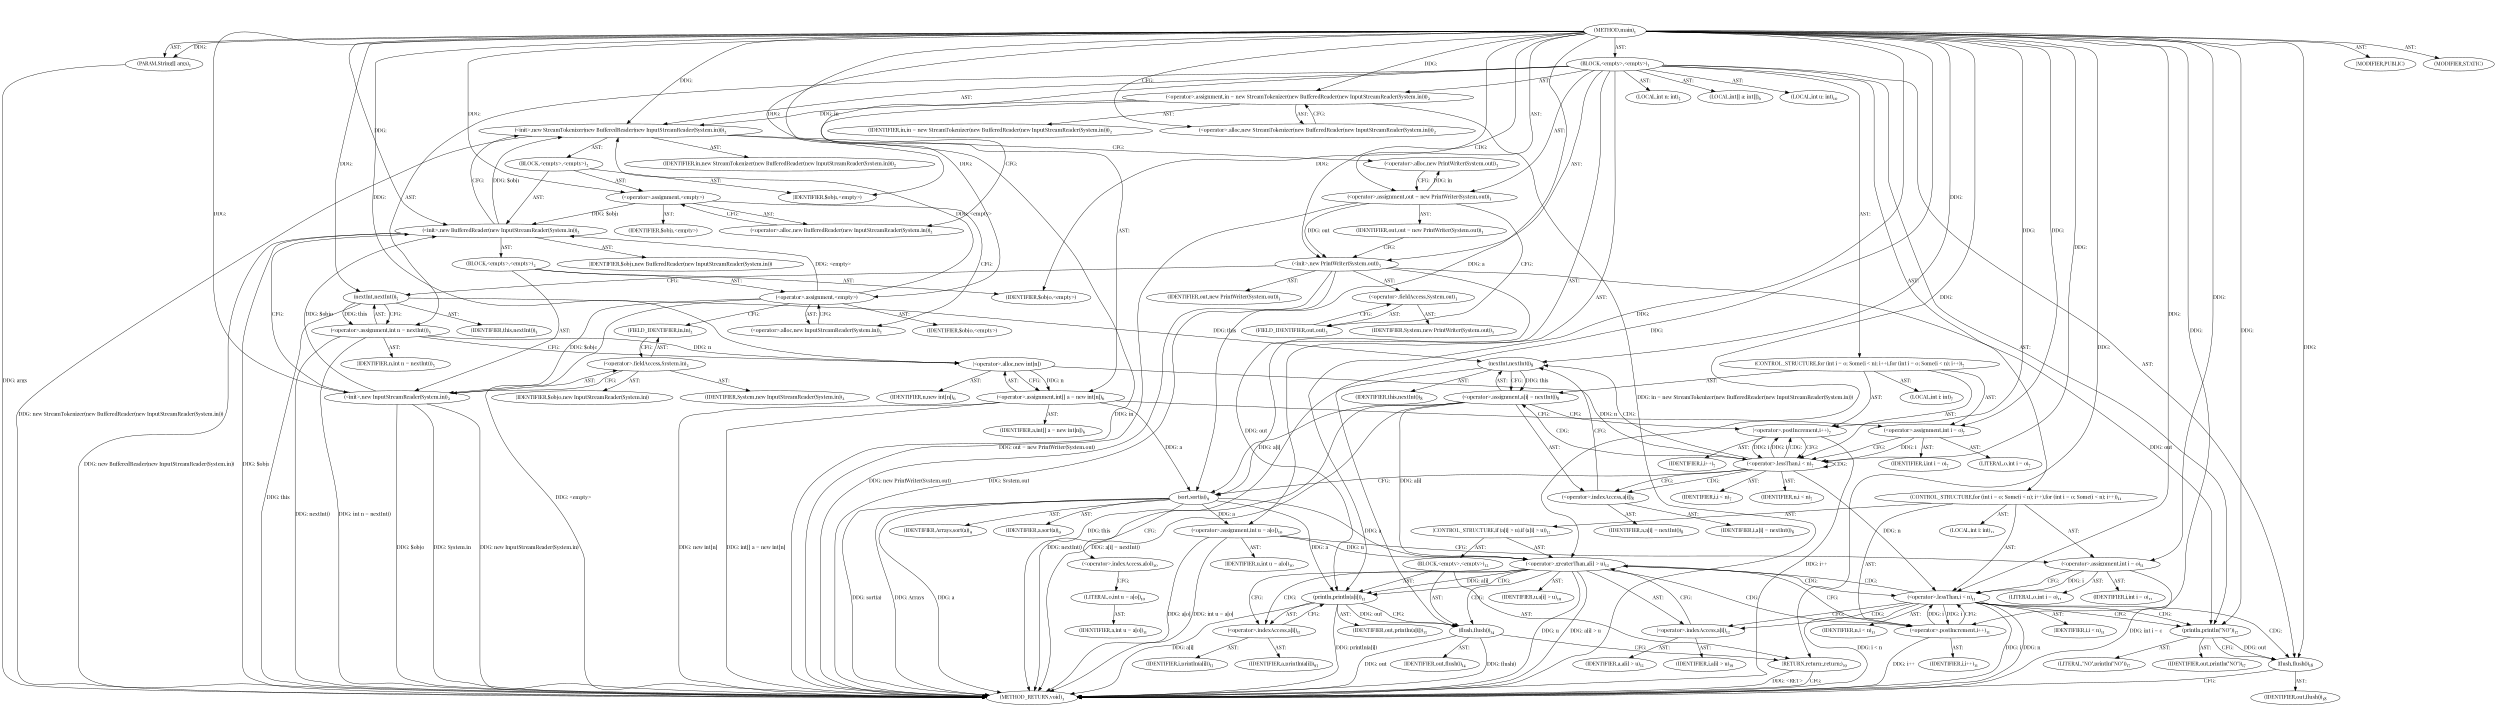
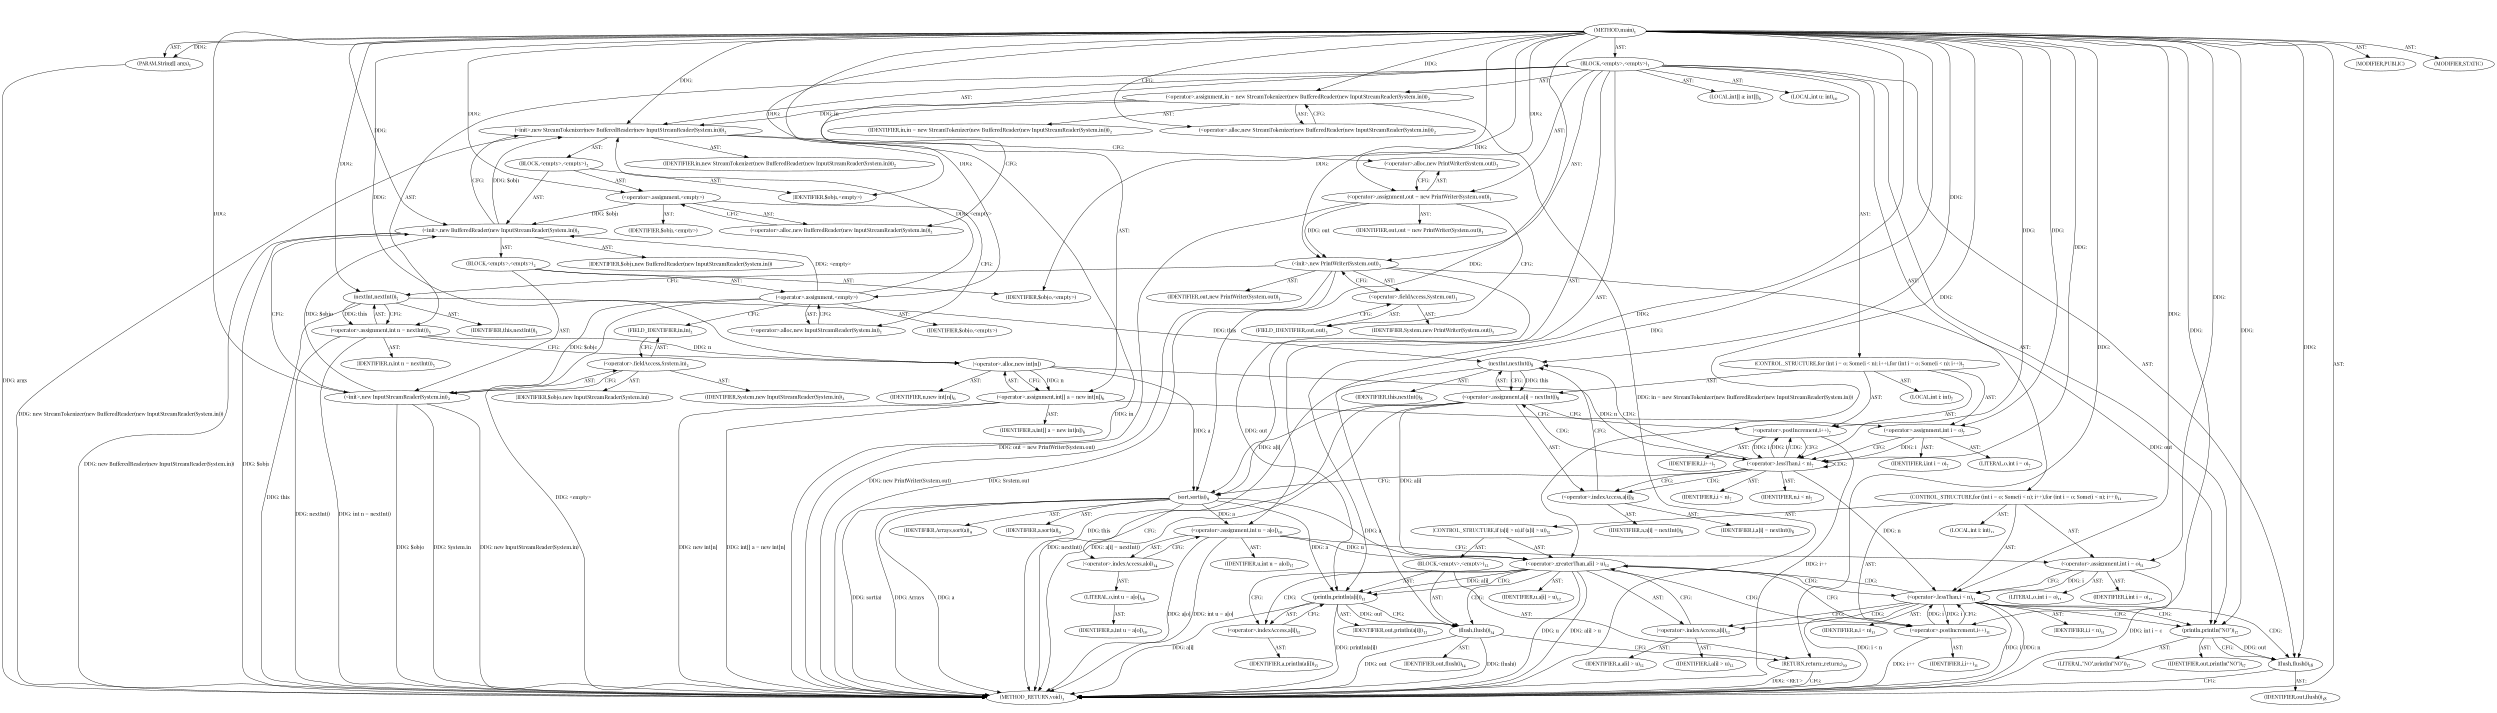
node "(LOCAL,int n: int)": removed
edge "(METHOD,main)" -> "(<operator>.assignment,out = new PrintWriter(System.out))": label "AST: " -> "DDG: "
edge "(METHOD,main)" -> "(<init>,new PrintWriter(System.out))": label "CDG: " -> "DDG: "
edge "(<operator>.assignment,out = new PrintWriter(System.out))" -> "(<operator>.alloc,new PrintWriter(System.out))": label "DDG: in" -> "AST: "
edge "(IDENTIFIER,out,out = new PrintWriter(System.out))" -> "(<init>,new PrintWriter(System.out))": now "(<operator>.fieldAccess,System.out)" -> "(<init>,new PrintWriter(System.out))"
edge "(METHOD,main)" -> "(sort,sort(a))": label "DDG: a" -> "DDG: "
edge "(<operator>.assignment,int[] a = new int[n])" -> "(sort,sort(a))": now "(<operator>.alloc,new int[n])" -> "(sort,sort(a))"
node "(CONTROL_STRUCTURE,if (a[i] > u),if (a[i] > u))": text "12" -> "52"
edge "(<operator>.assignment,int u = a[0])" -> "(<operator>.indexAccess,a[0])": added, label "AST:"
edge "(<operator>.indexAccess,a[0])" -> "(<operator>.assignment,int u = a[0])": added, label "CFG:"
node "(<operator>.indexAccess,a[0])": text "10" -> "14"
node "(IDENTIFIER,u,int u = a[0])": text "10" -> "15"
edge "(<operator>.indexAccess,a[0])" -> "(LITERAL,0,int u = a[0])": label "CFG: " -> "AST: "
node "(LITERAL,0,int u = a[0])": text "10" -> "16"
node "(IDENTIFIER,u,a[i] > u)": text "19" -> "12"
node "(IDENTIFIER,a,int u = a[0])": text "11" -> "10"
node "(IDENTIFIER,out,println(a[i]))": text "13" -> "33"
edge "(METHOD,main)" -> "(METHOD_RETURN,void)": added, label "AST:"
node "(IDENTIFIER,i,println(a[i]))": removed
node "(IDENTIFIER,a,println(a[i]))": text "93" -> "13"
node "(IDENTIFIER,i,a[i] > u)": text "19" -> "12"
